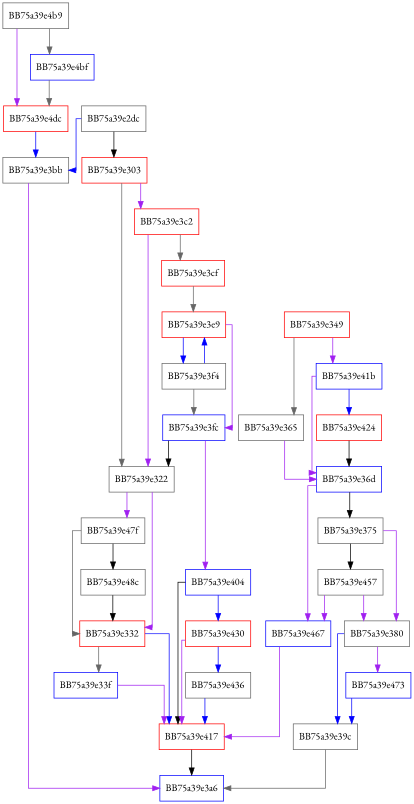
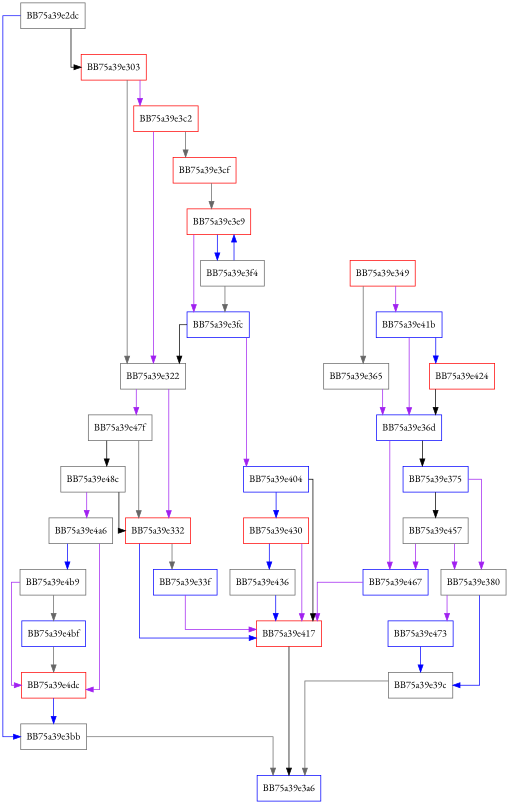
node "BB75a39e4a6": added
node "BB75a39e375": color gray40 -> blue
edge "BB75a39e3bb" -> "BB75a39e3a6": color purple -> gray40
